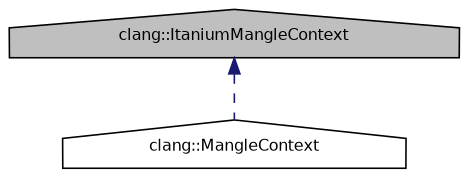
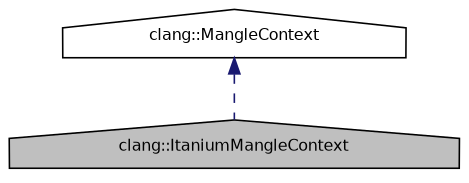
edge "clang::MangleContext" -> "clang::ItaniumMangleContext": reversed
